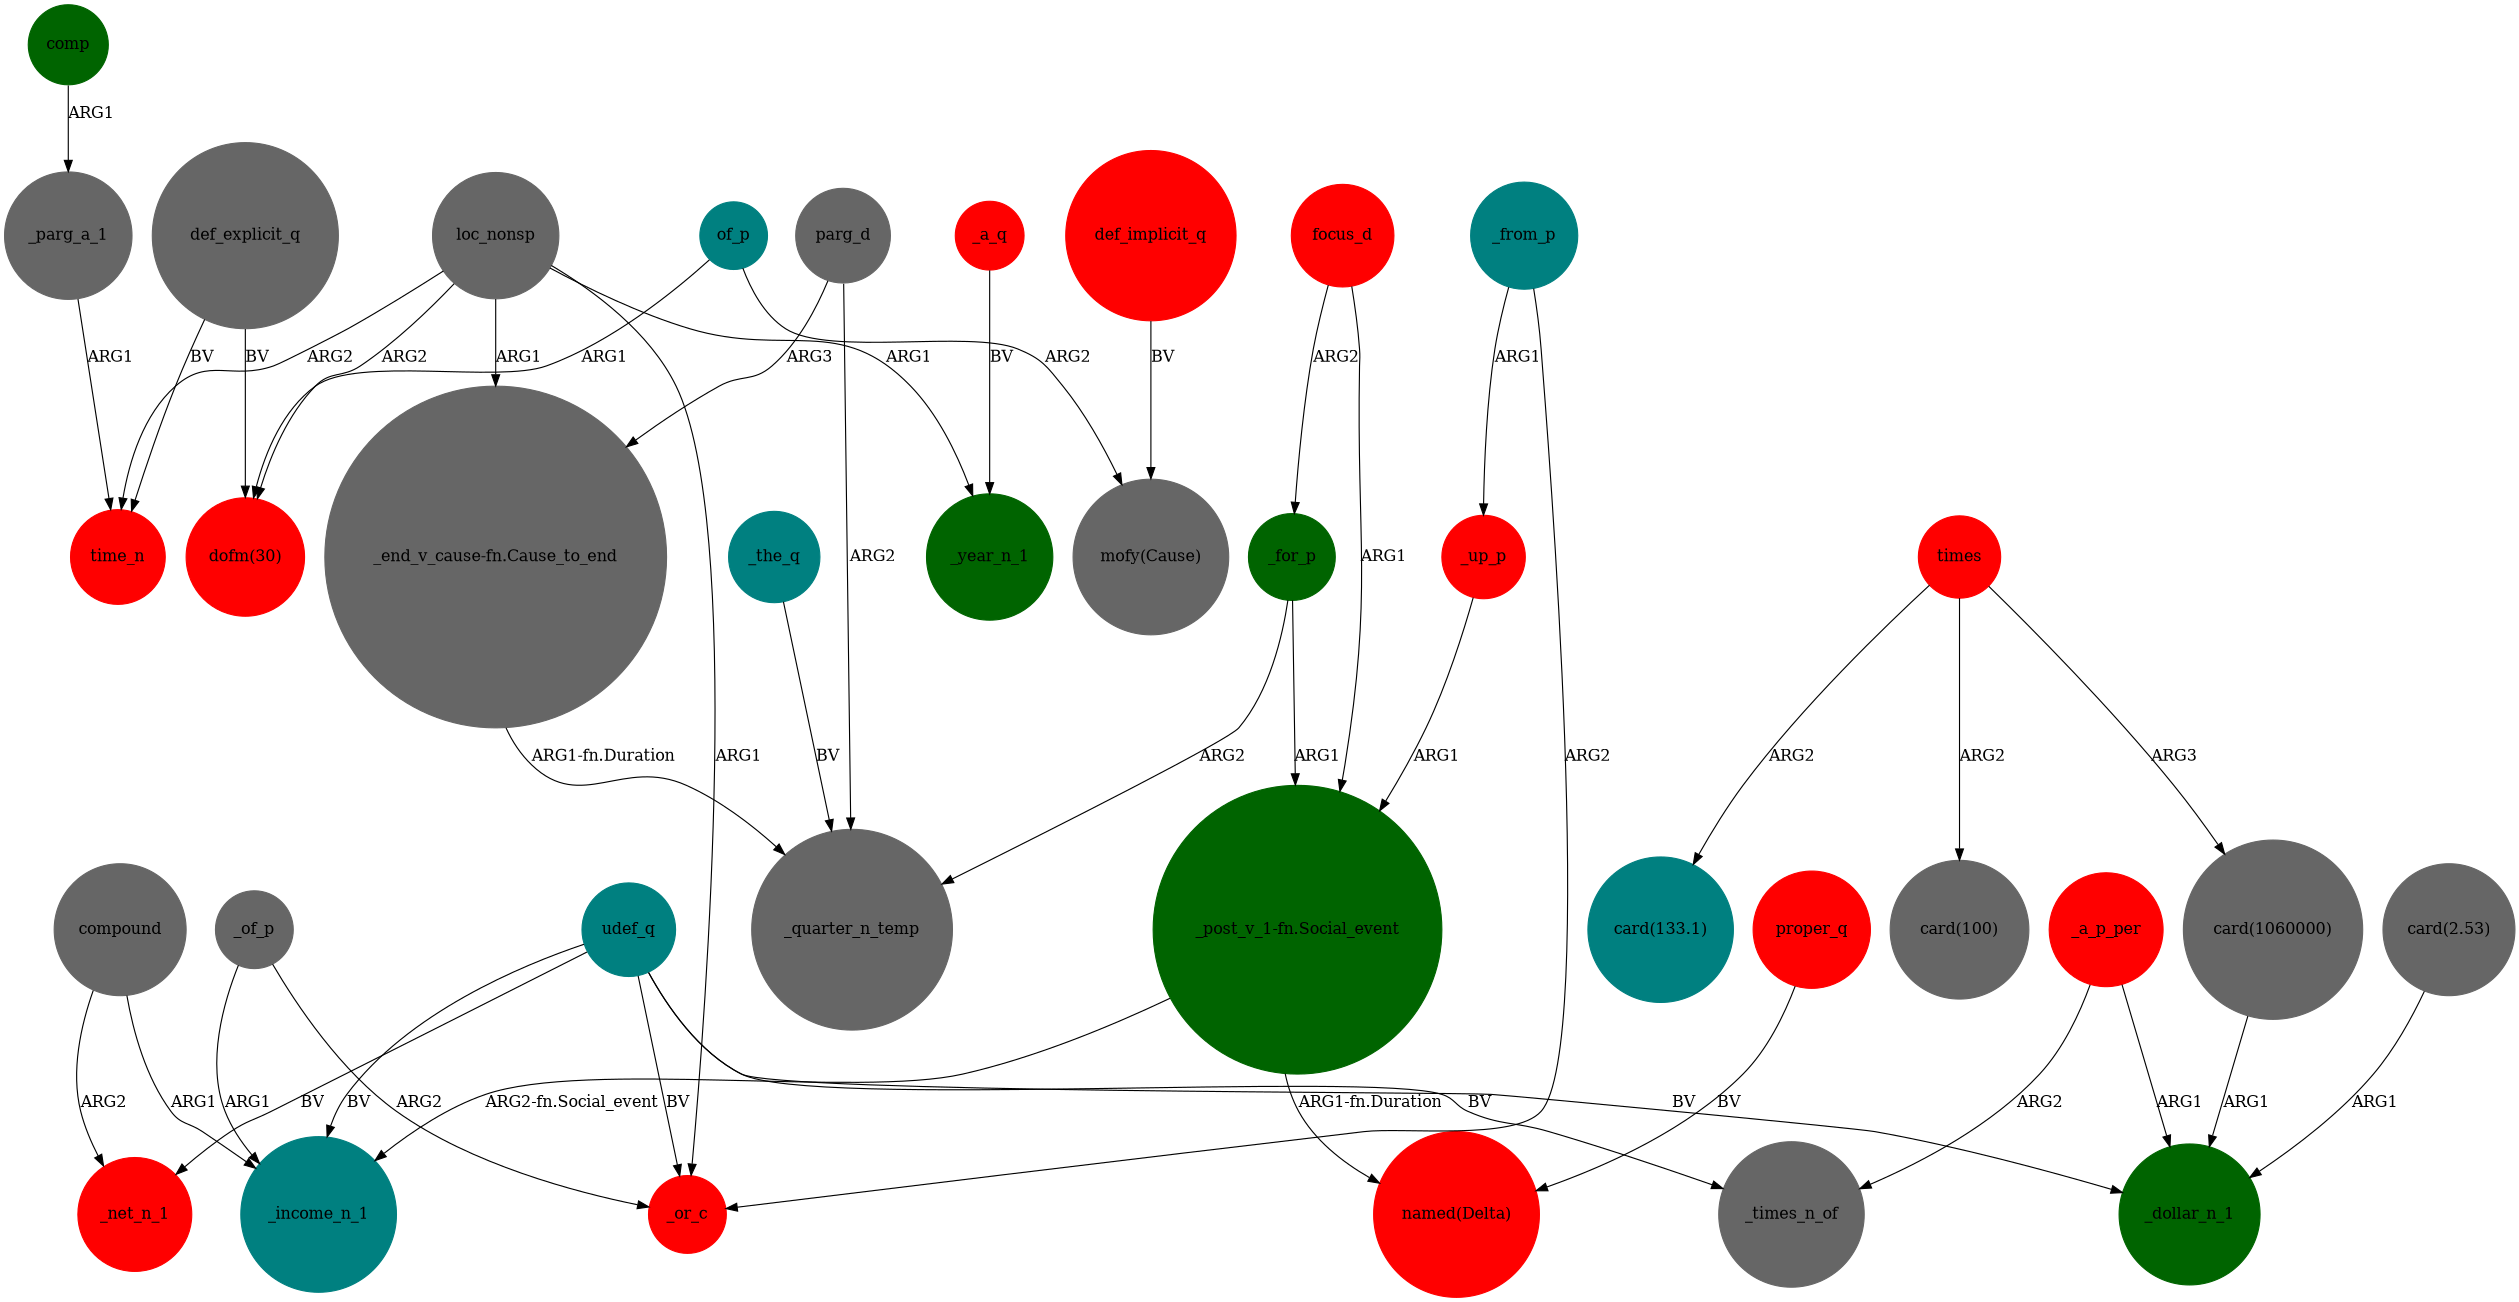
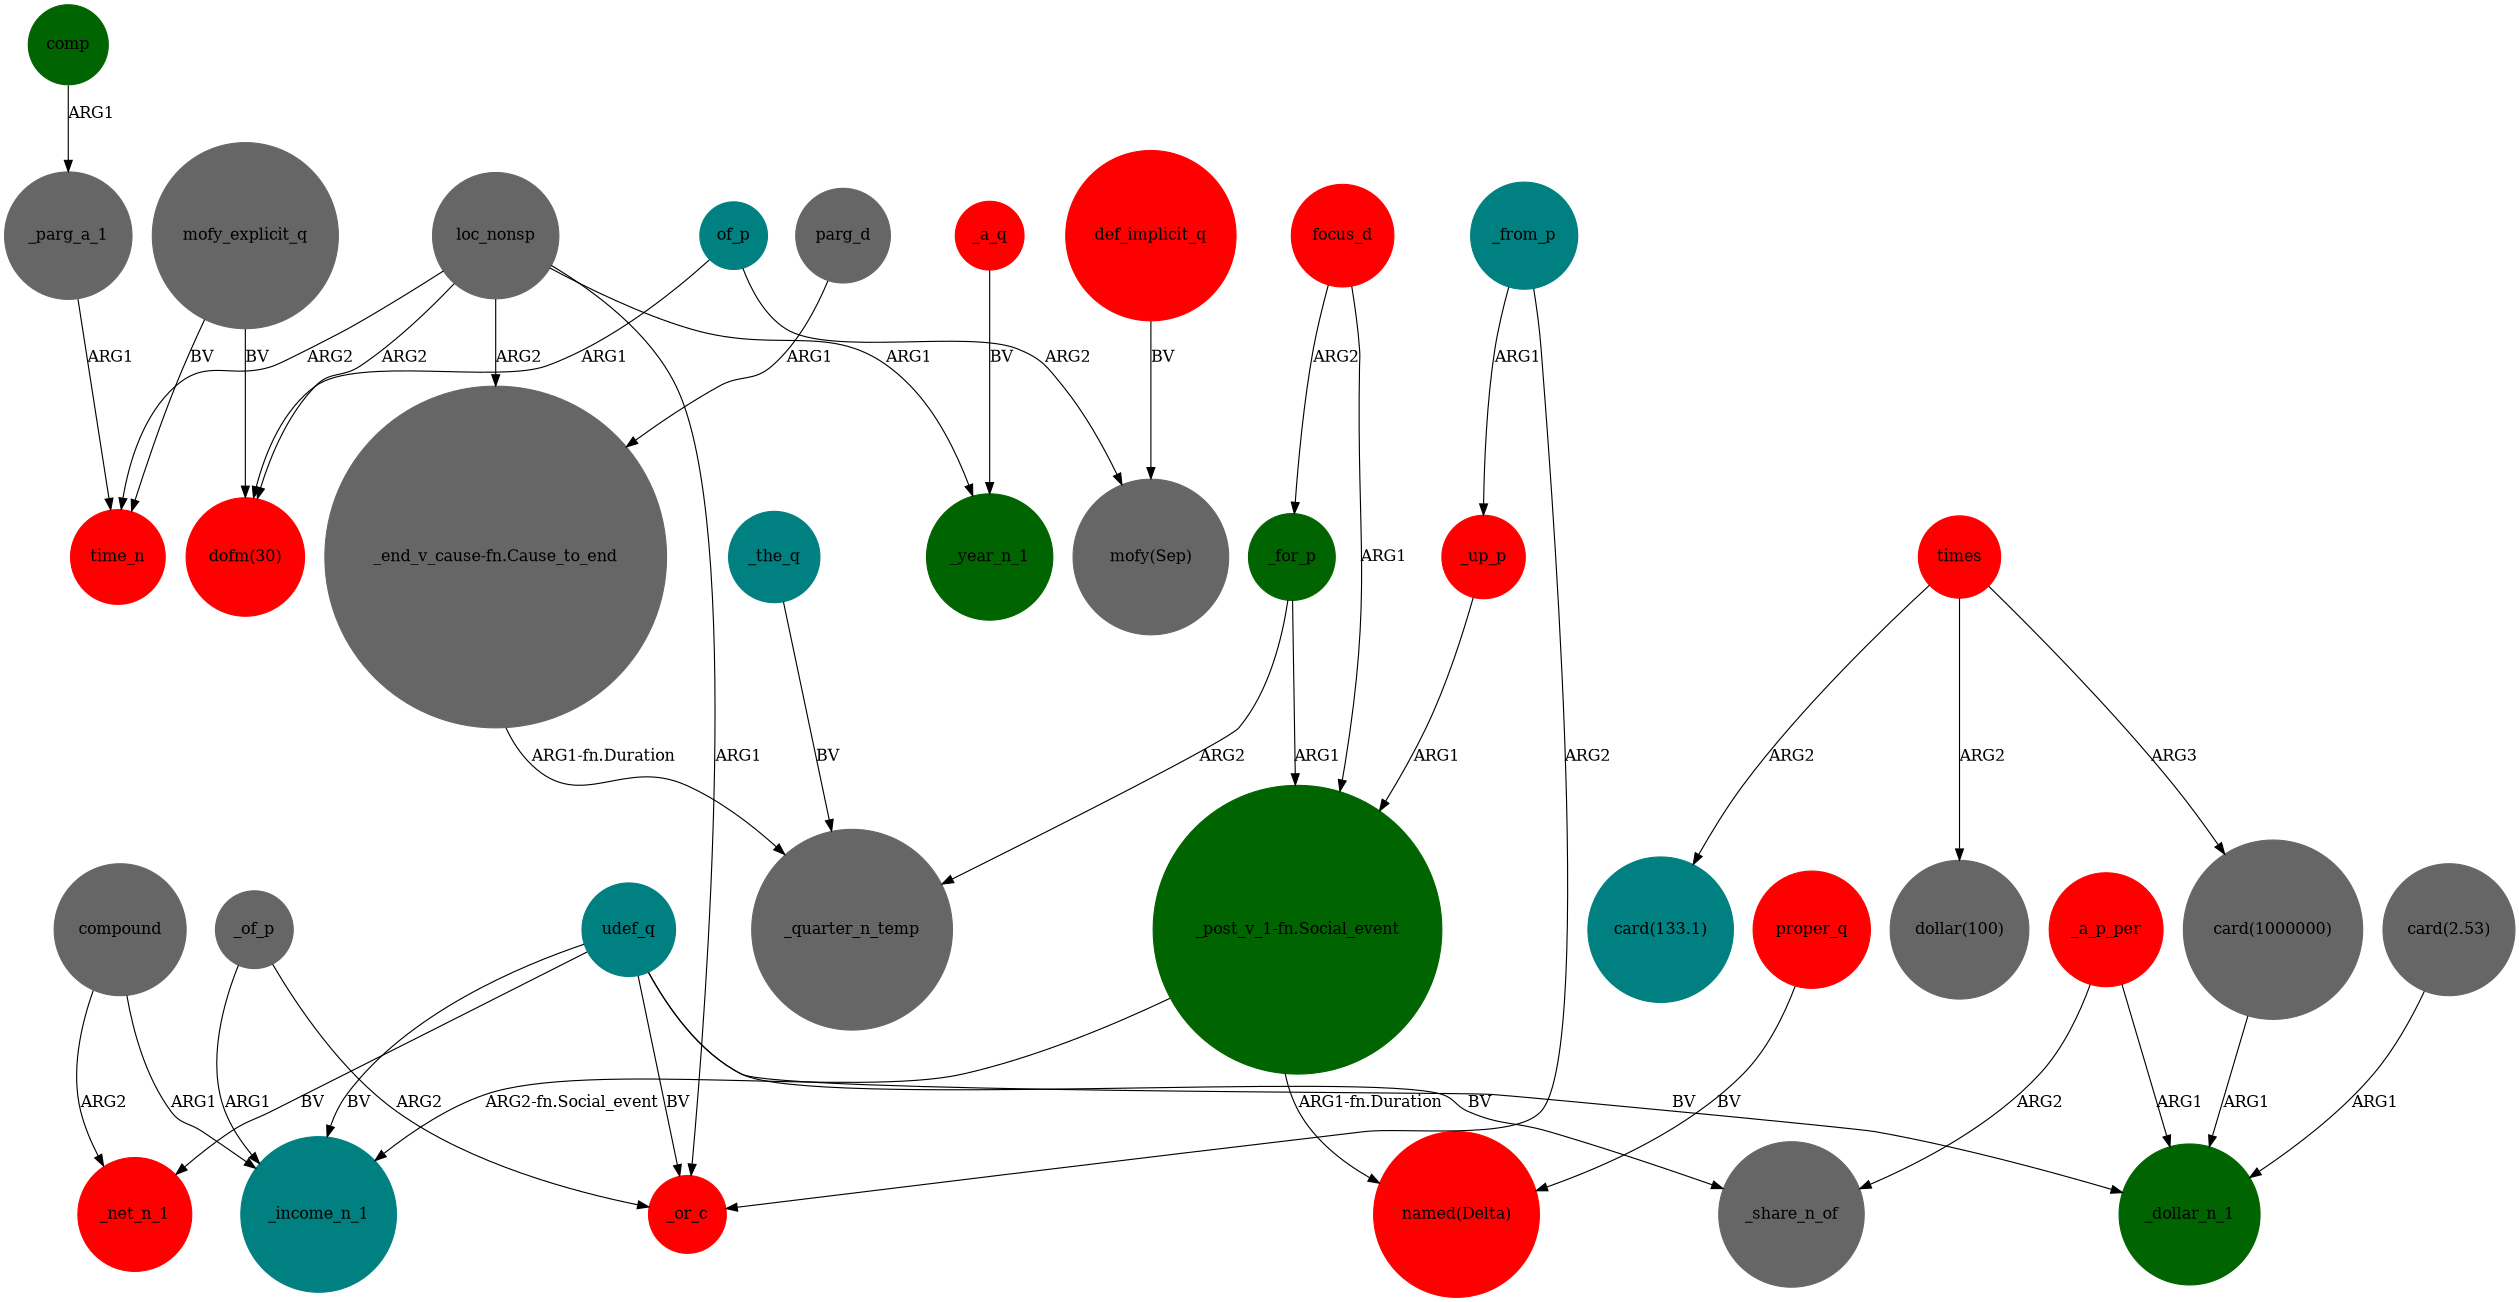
node "def_explicit_q": label "def_explicit_q" -> "mofy_explicit_q"
edge "loc_nonsp" -> "_end_v_cause-fn.Cause_to_end": label "ARG1" -> "ARG2"
edge "parg_d" -> "_end_v_cause-fn.Cause_to_end": label "ARG3" -> "ARG1"
edge "parg_d" -> "_quarter_n_temp": removed, label "ARG2"
node "mofy(Cause)": label "mofy(Cause)" -> "mofy(Sep)"
node "card(100)": label "card(100)" -> "dollar(100)"
node "card(1060000)": label "card(1060000)" -> "card(1000000)"
node "_times_n_of": label "_times_n_of" -> "_share_n_of"
